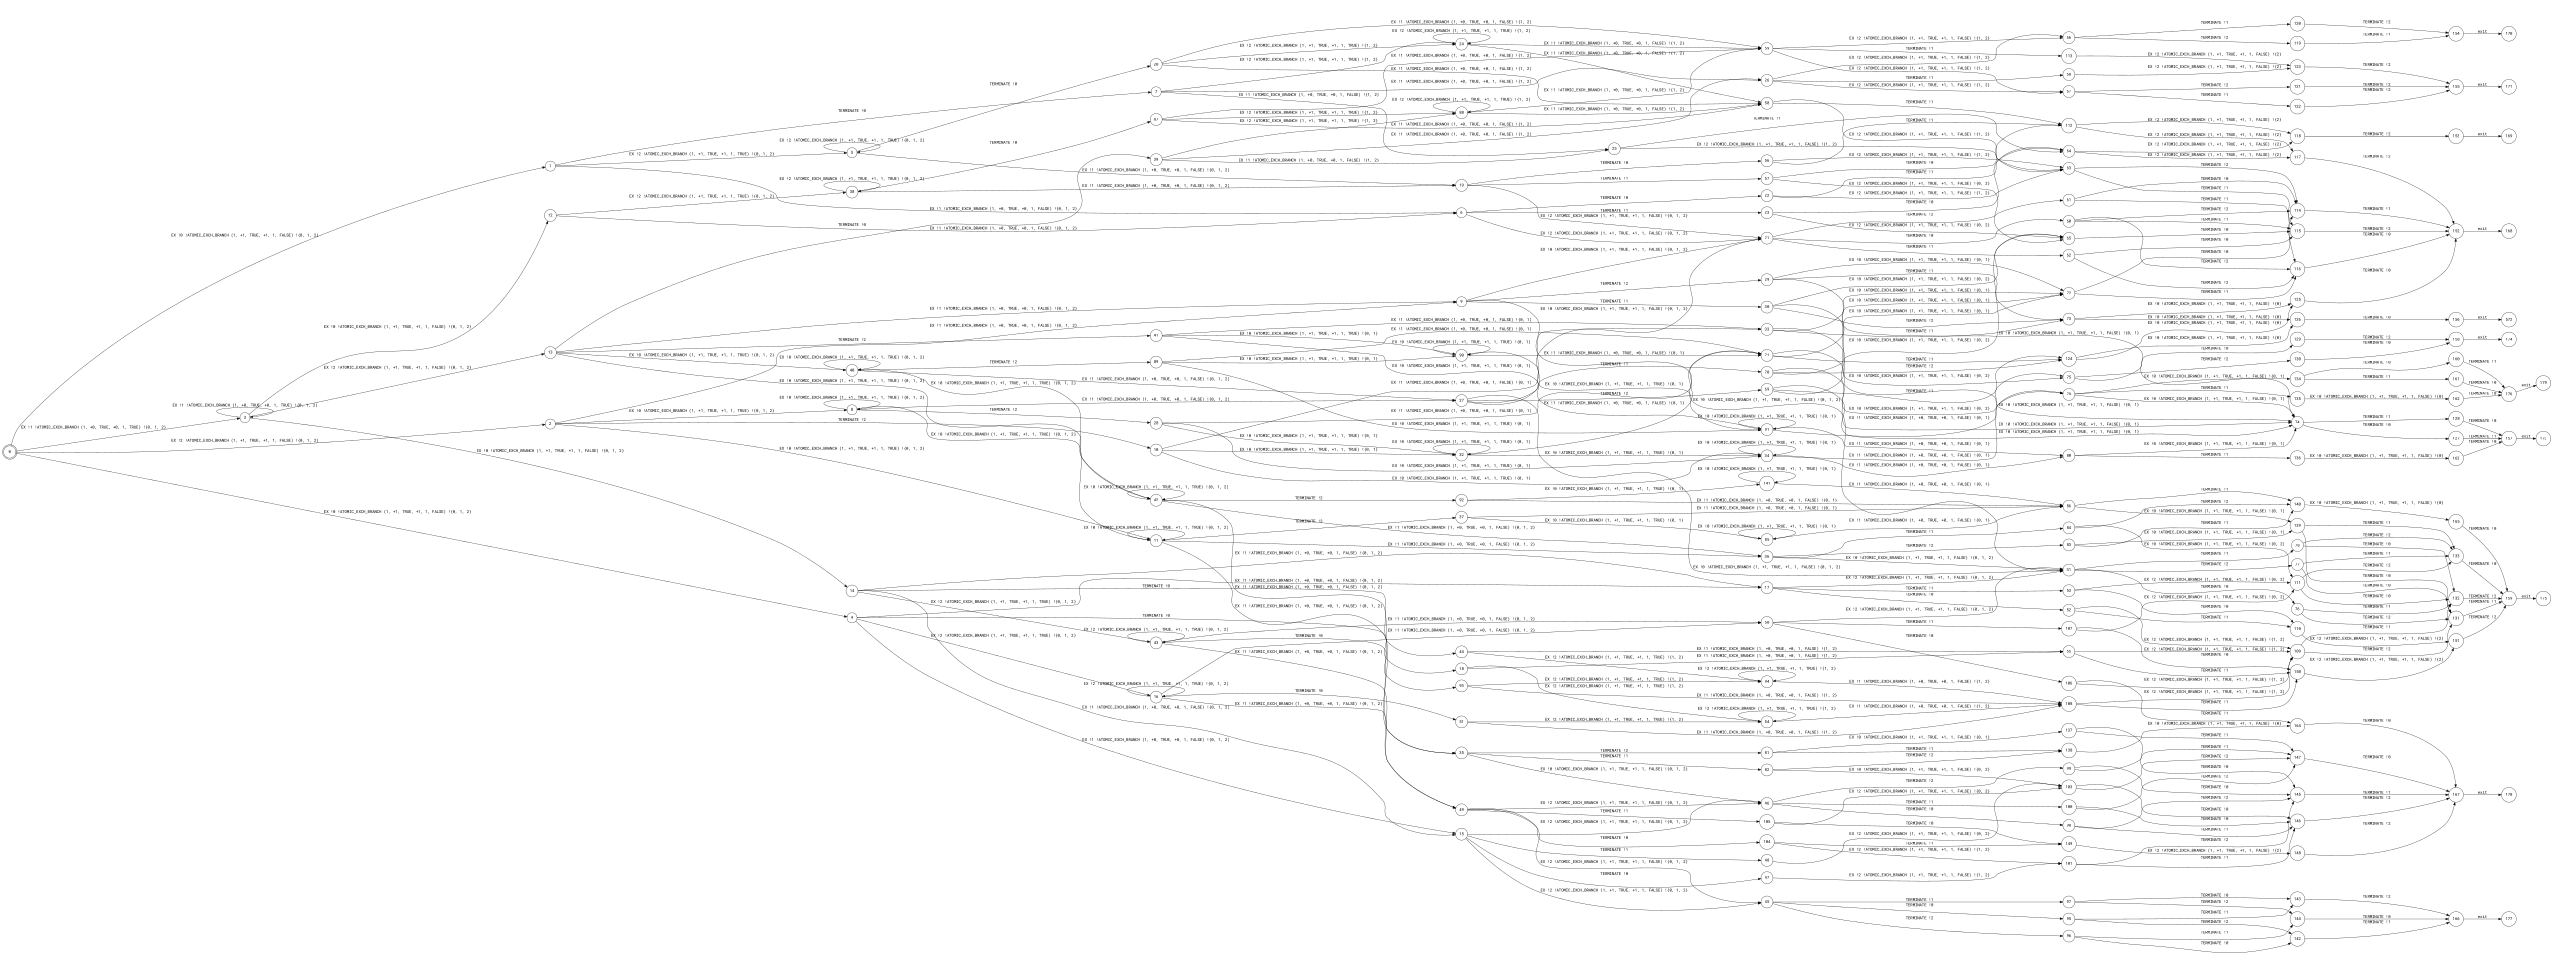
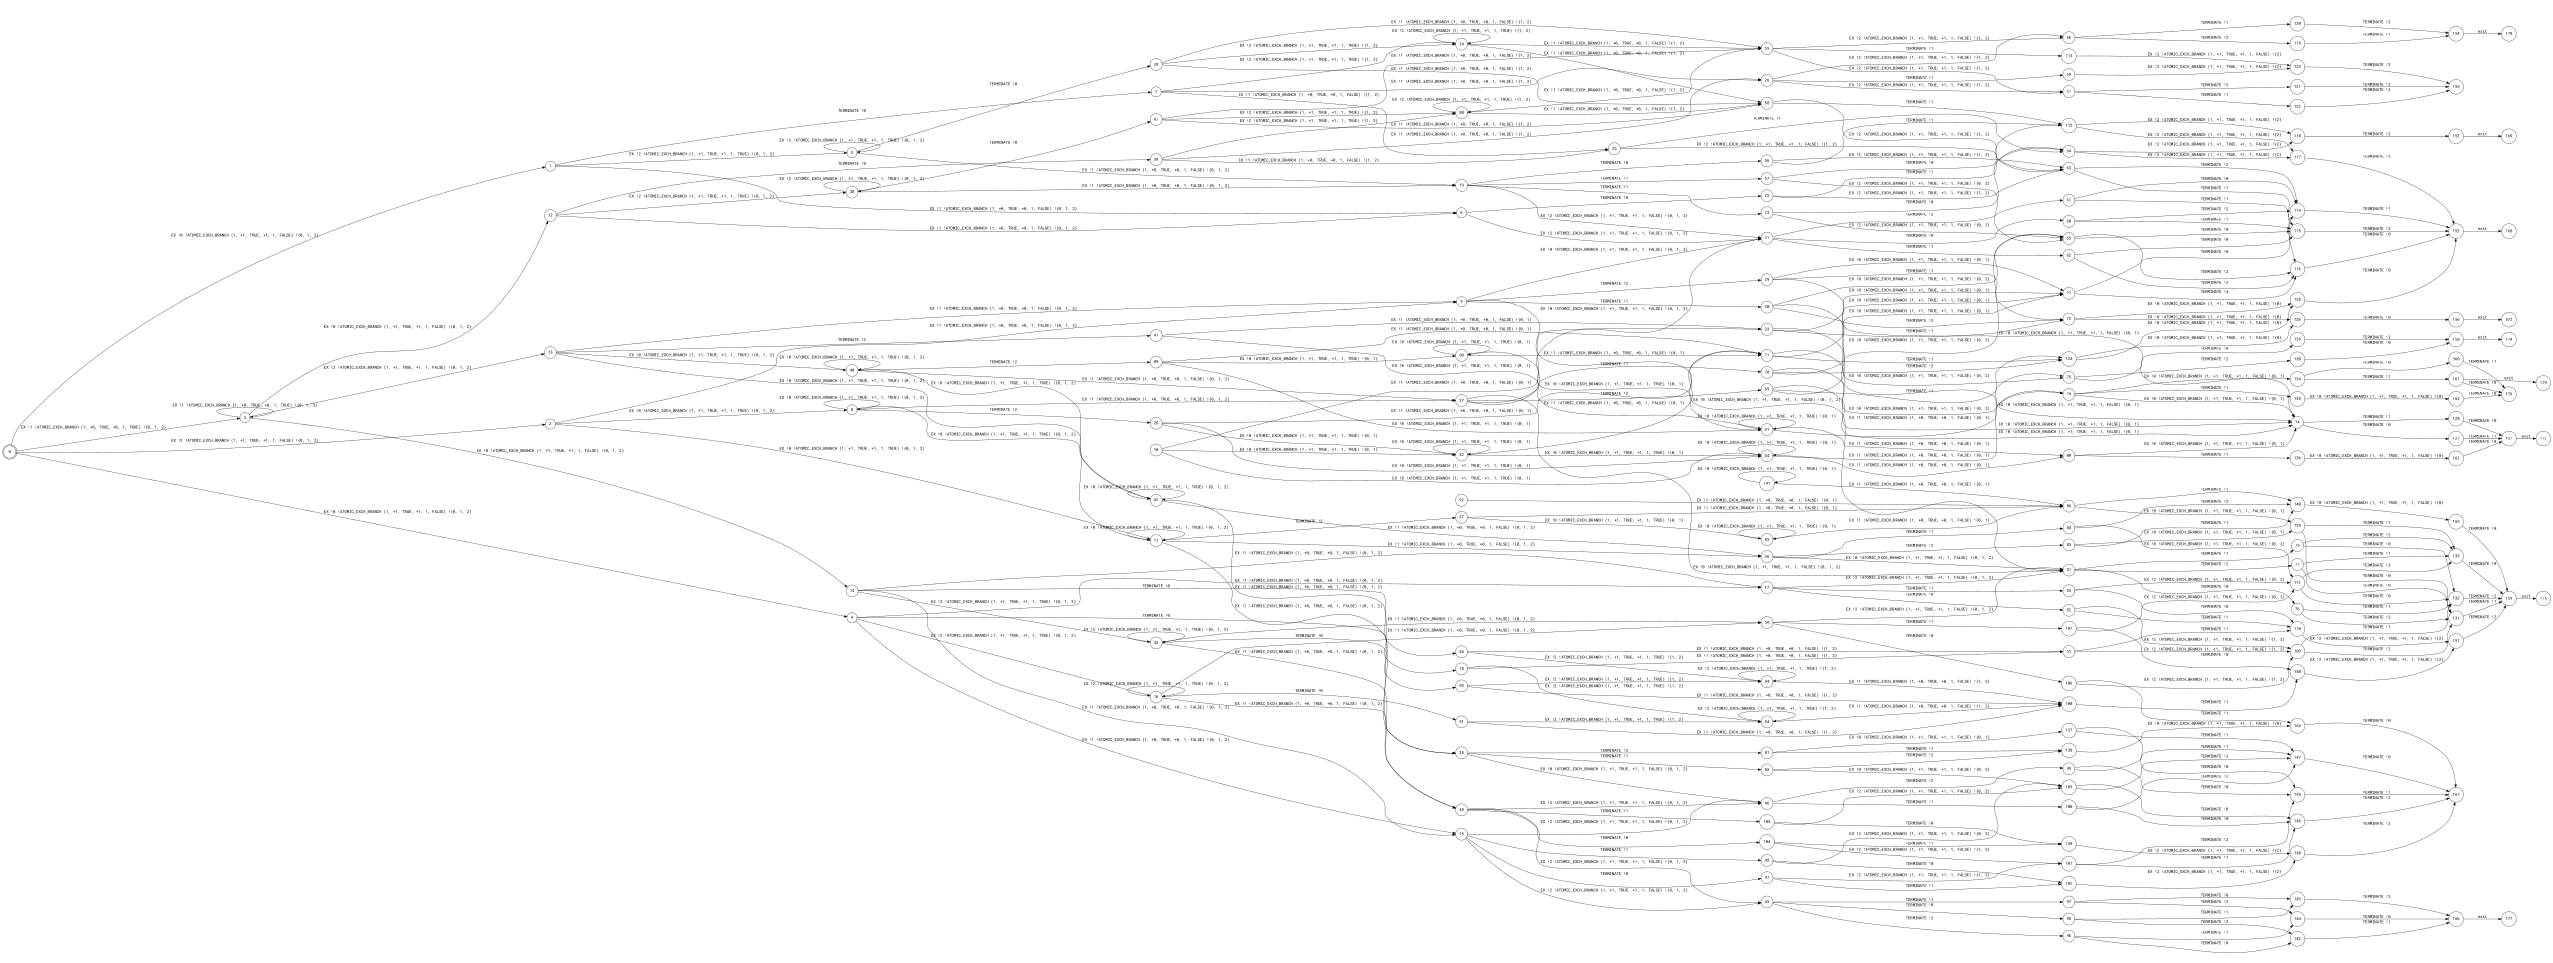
node "171": removed
edge "6" -> "23": now "19" -> "23"
edge "13" -> "39": now "12" -> "39"
edge "60" -> "116": now "65" -> "116"
edge "72" -> "116": label "TERMINATE !1" -> "TERMINATE !4"
edge "41" -> "90": removed, label "EX !0 !ATOMIC_EXCH_BRANCH (1, +1, TRUE, +1, 1, TRUE) !{0, 1}"
node "160": label "160" -> "360"
edge "176" -> "179": now "161" -> "179"
edge "2" -> "10": removed, label "TERMINATE !2"
edge "92" -> "141": removed, label "EX !0 !ATOMIC_EXCH_BRANCH (1, +1, TRUE, +1, 1, TRUE) !{0, 1}"
edge "42" -> "92": removed, label "TERMINATE !2"
edge "55" -> "150": now "55" -> "110"
edge "108" -> "109": removed, label "EX !2 !ATOMIC_EXCH_BRANCH (1, +1, TRUE, +1, 1, FALSE) !{1, 2}"
node "178": removed
node "98": removed
node "102": added
